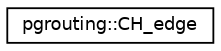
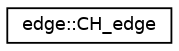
node "pgrouting::CH_edge": label "pgrouting::CH_edge" -> "edge::CH_edge"
